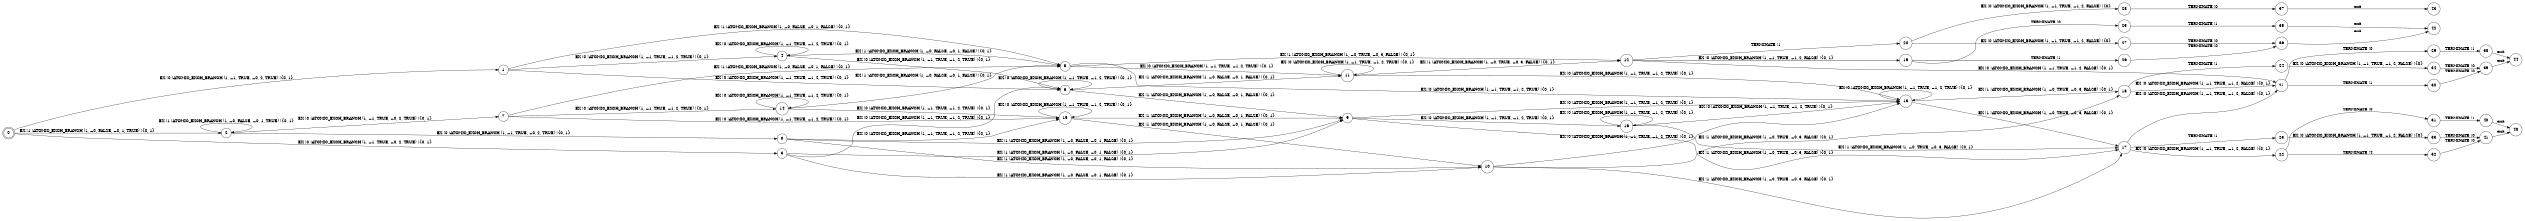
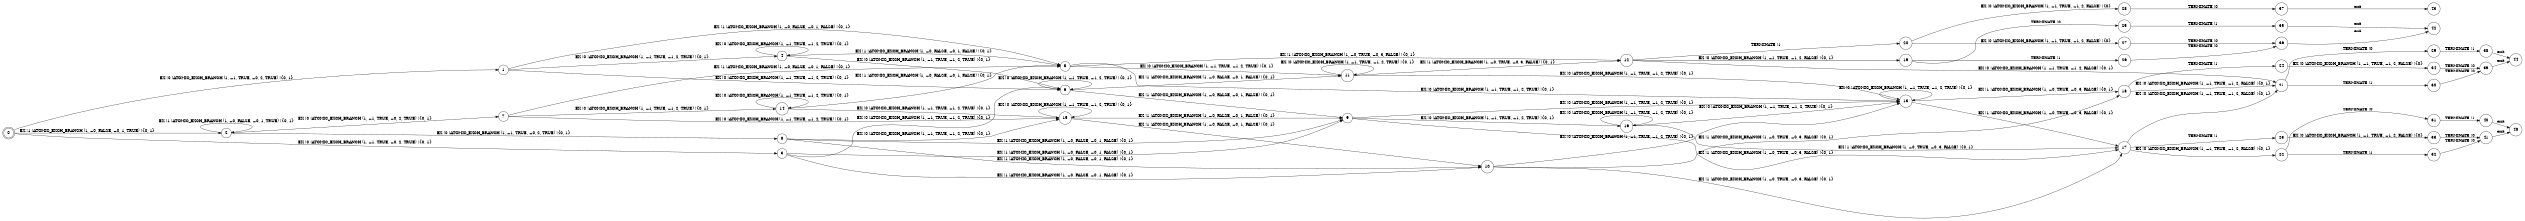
edge "22" -> "32": label "TERMINATE !4" -> "TERMINATE !1"
